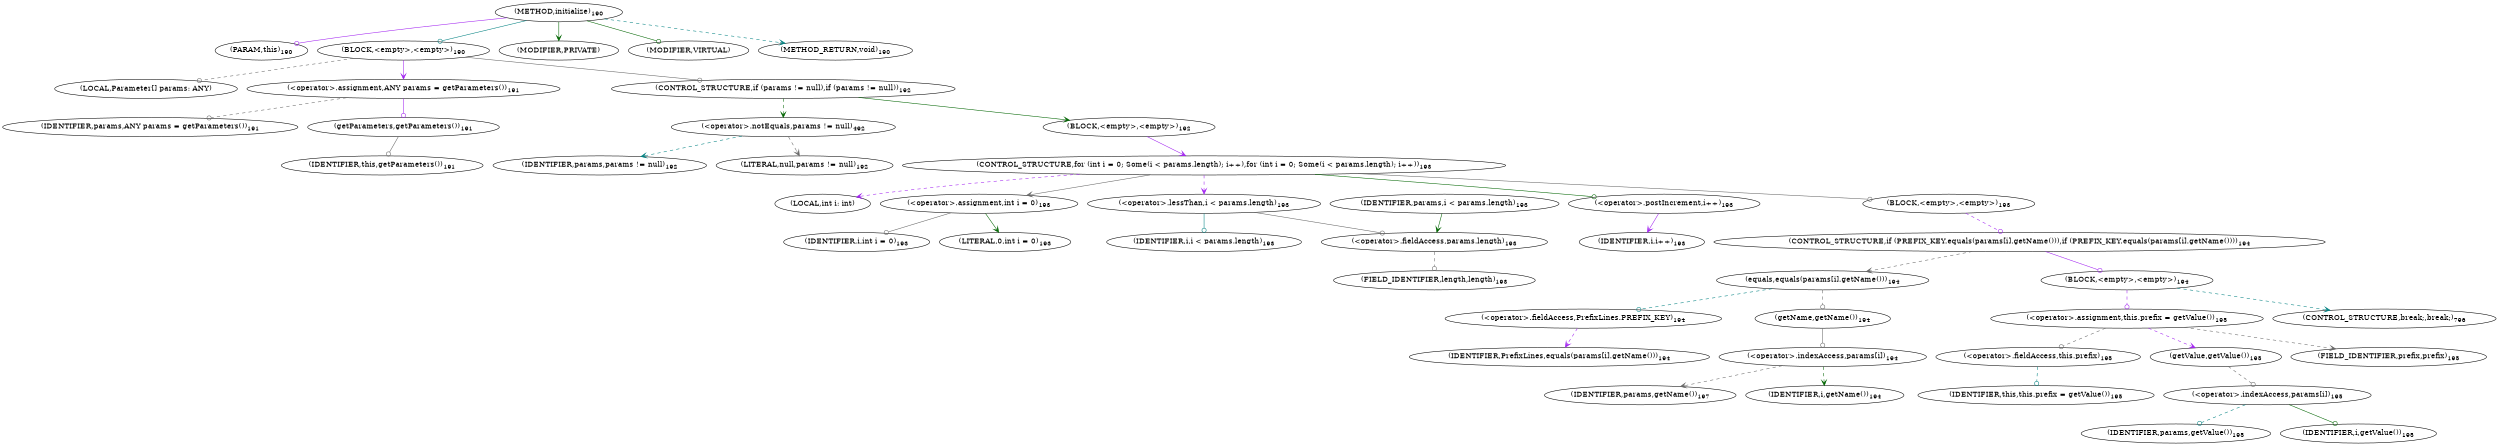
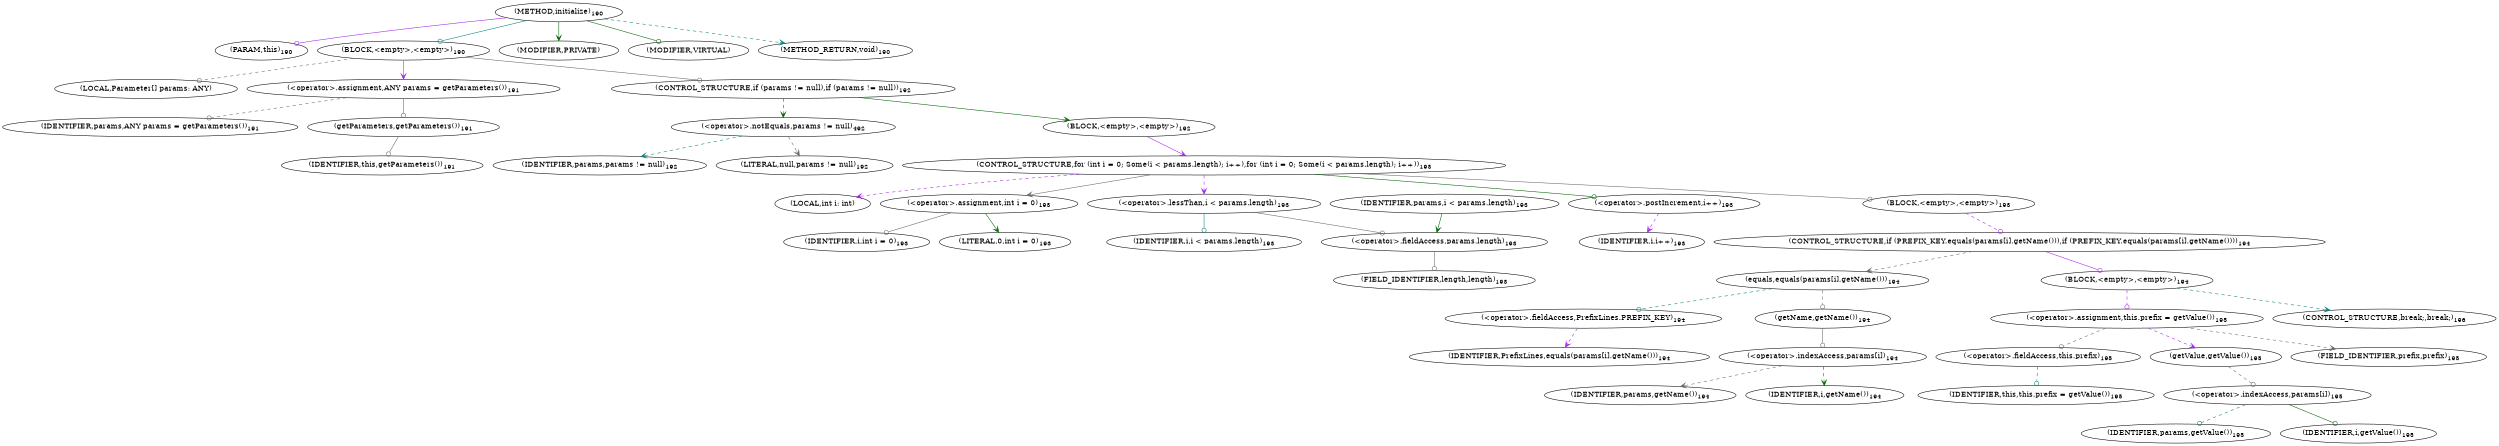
edge "(<operator>.postIncrement,i++)" -> "(IDENTIFIER,i,i++)": style solid -> dashed
edge "(<operator>.fieldAccess,params.length)" -> "(FIELD_IDENTIFIER,length,length)": style dashed -> solid
node "(CONTROL_STRUCTURE,break;,break;)": text "796" -> "196"
node "(IDENTIFIER,params,getName())": text "197" -> "194"
